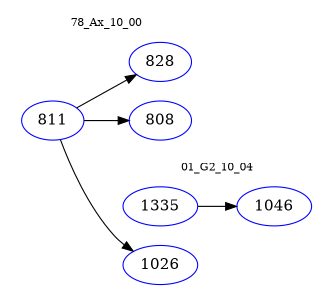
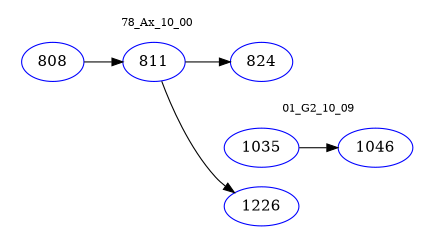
node "828": label "828" -> "824"
edge "811" -> "808": reversed
cluster "01_G2_10_04": label "01_G2_10_04" -> "01_G2_10_09"
node "1335": label "1335" -> "1035"
node "1026": label "1026" -> "1226"
